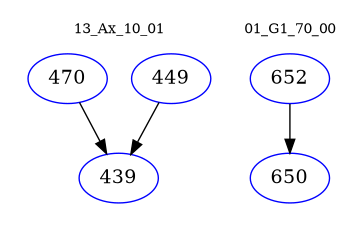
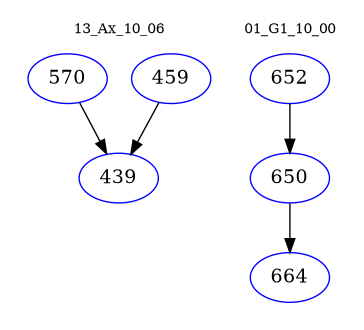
cluster "13_Ax_10_01": label "13_Ax_10_01" -> "13_Ax_10_06"
cluster "01_G1_70_00": label "01_G1_70_00" -> "01_G1_10_00"
node "470": label "470" -> "570"
node "449": label "449" -> "459"
node "664": added
